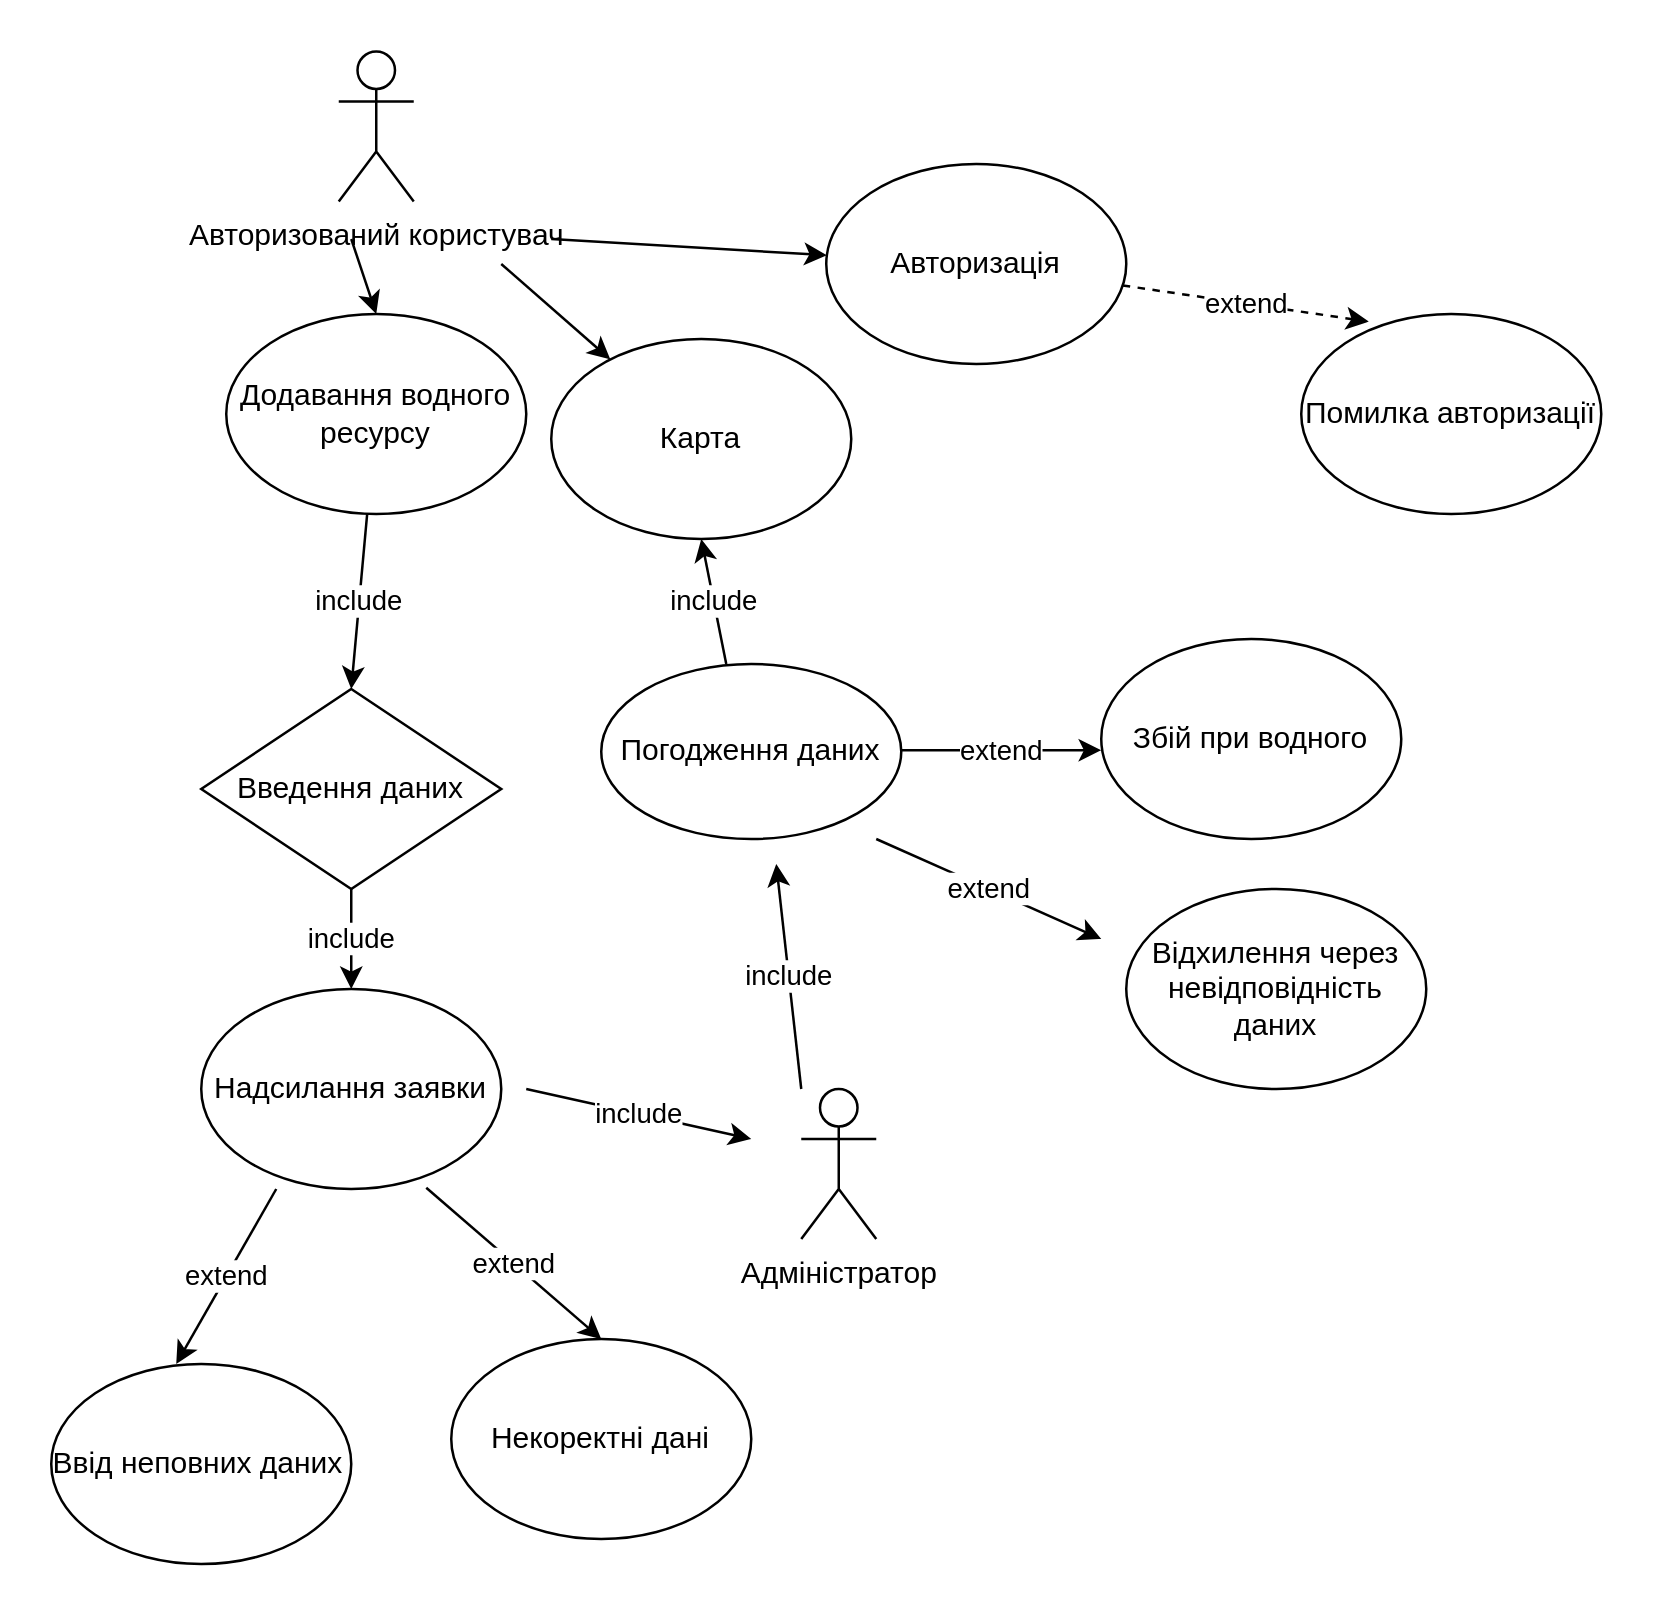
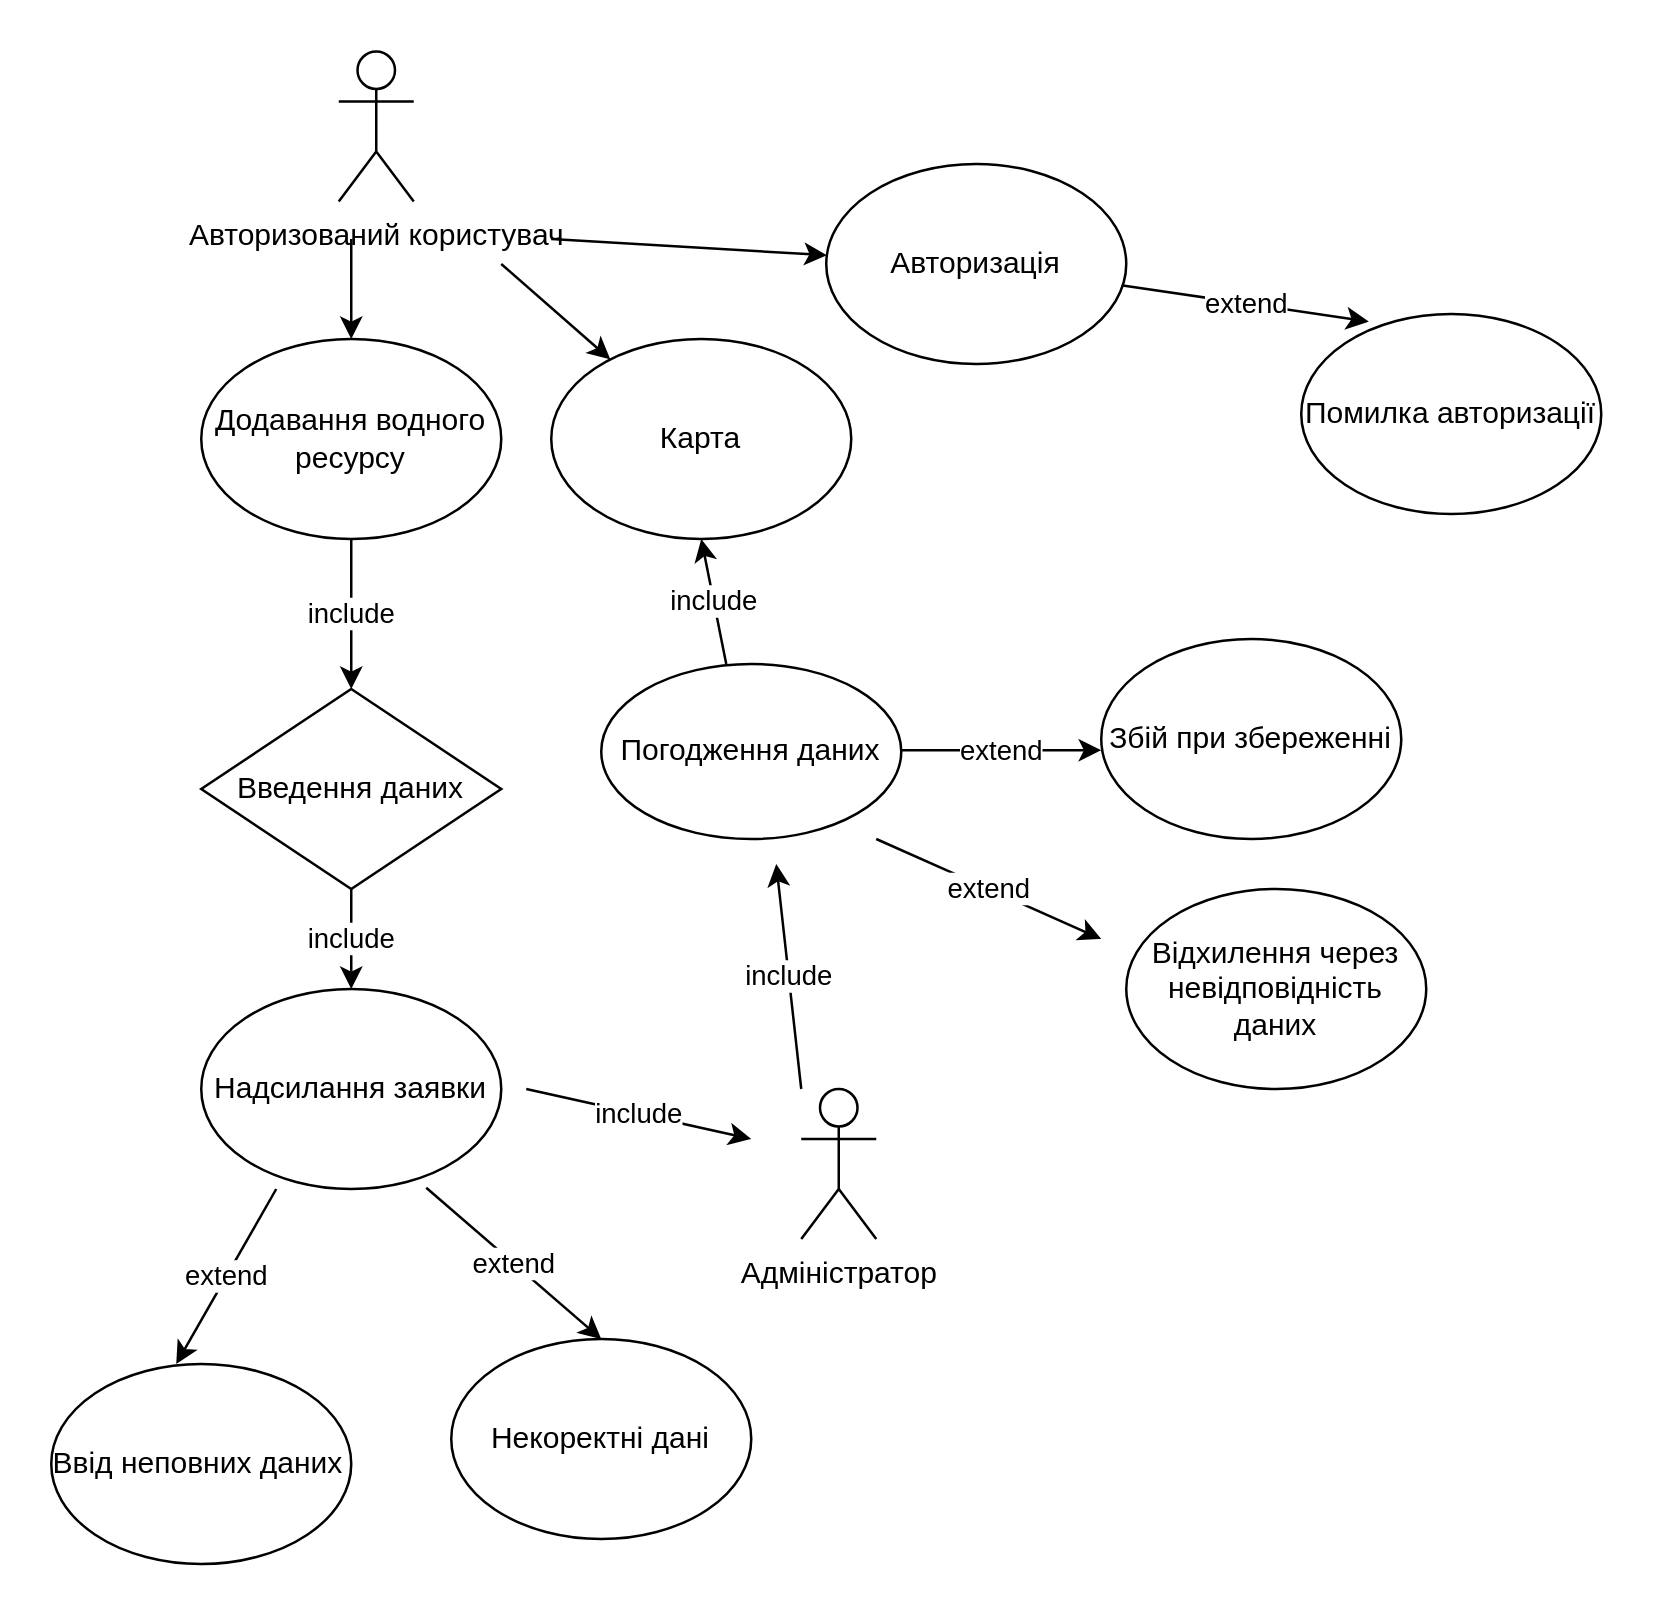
edge "Авторизація" -> "Помилка авторизації": style dashed -> solid
node "Додавання водного ресурсу": moved (376, 414) -> (351, 439)
node "Збій при водного": label "Збій при водного" -> "Збій при збереженні"
